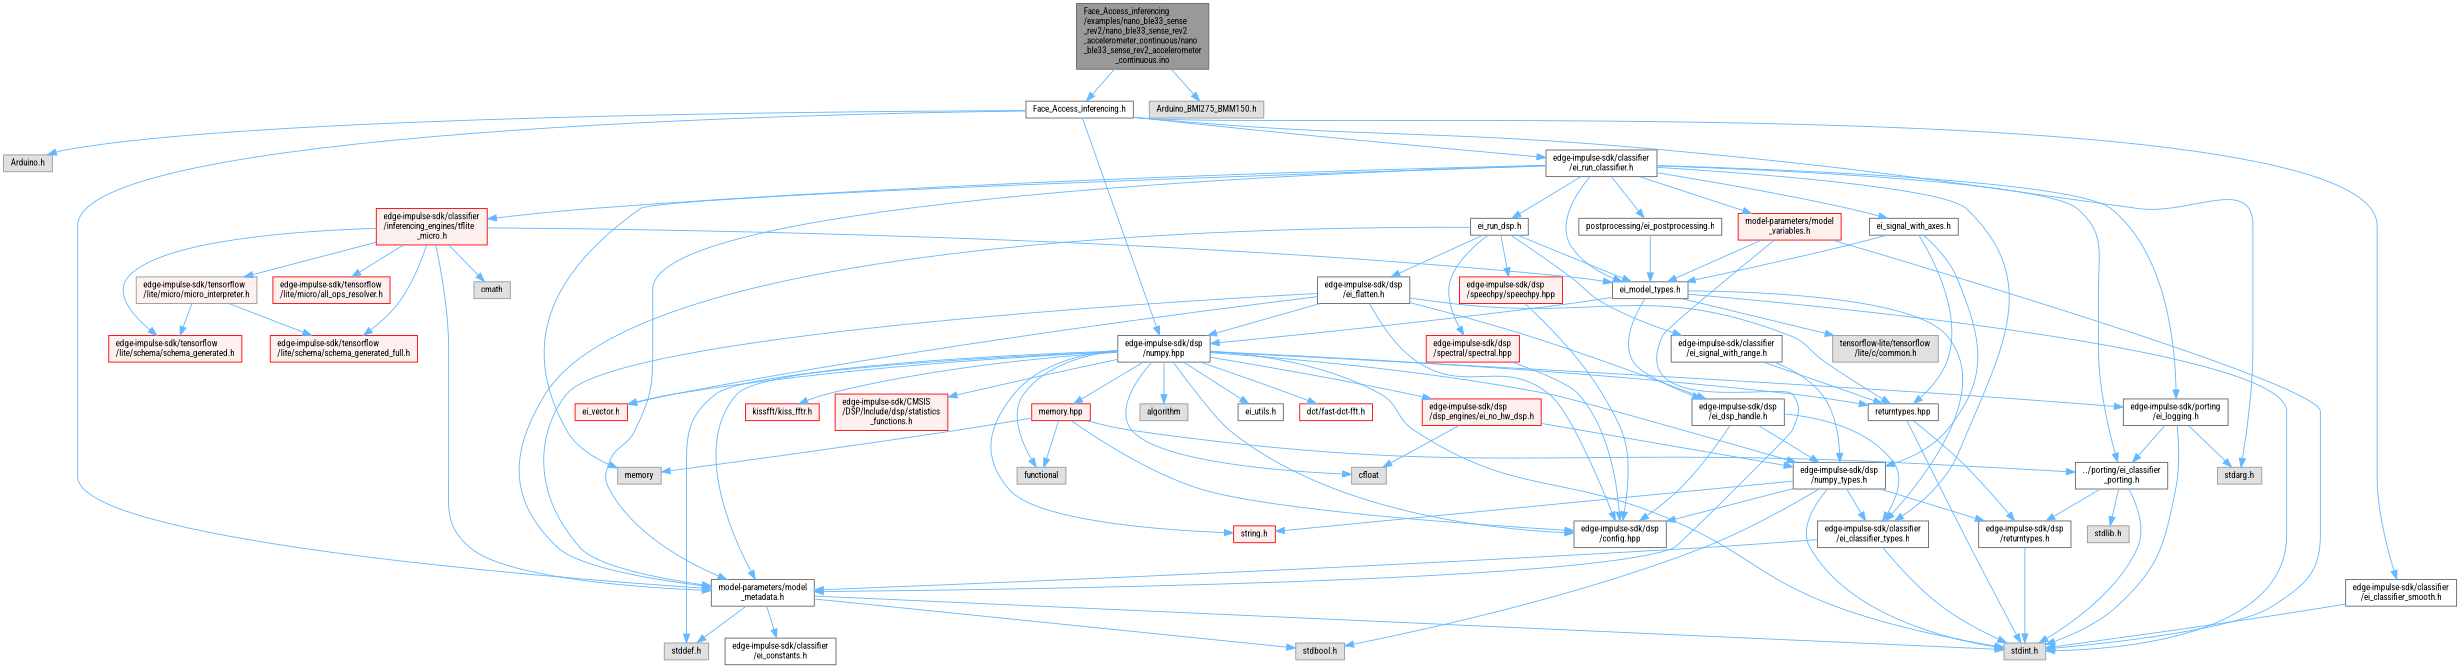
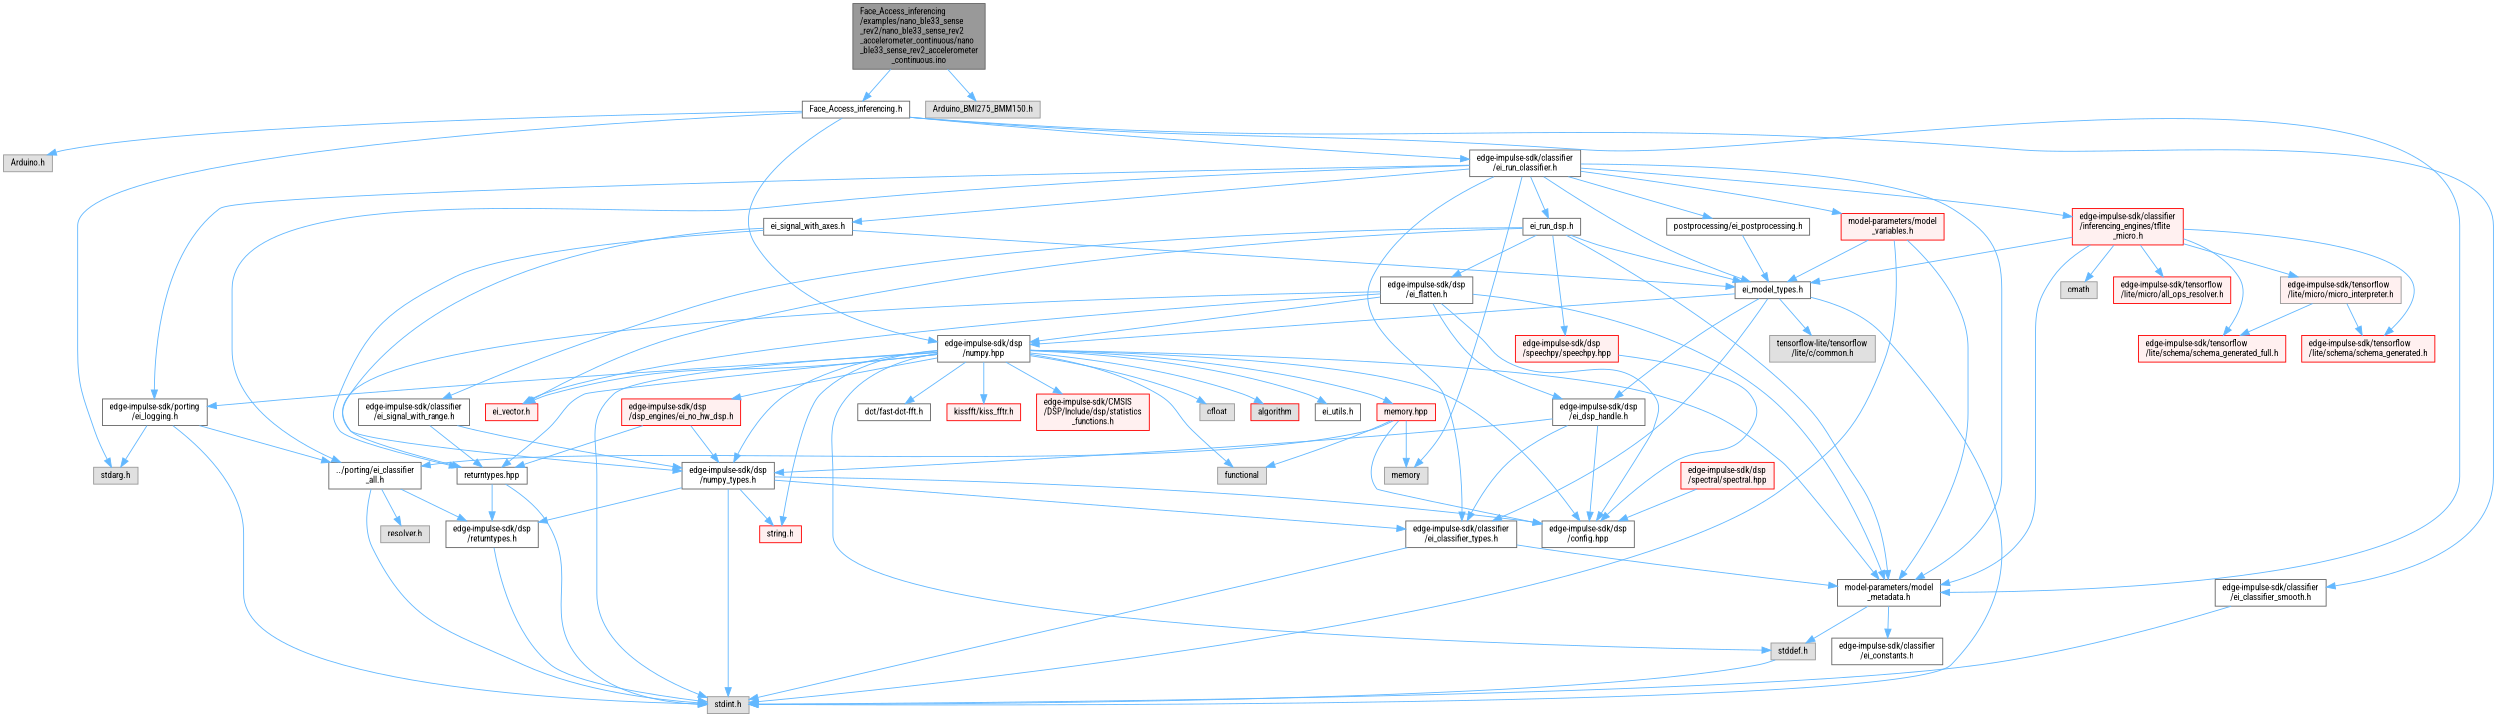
edge "ei_run_dsp.h" -> "edge-impulse-sdk/dsp /spectral/spectral.hpp": now "ei_run_dsp.h" -> "ei_vector.h"
node "algorithm": color grey60 -> red
node "dct/fast-dct-fft.h": color red -> grey40
edge "edge-impulse-sdk/dsp /dsp_engines/ei_no_hw_dsp.h" -> "cfloat": now "edge-impulse-sdk/dsp /dsp_engines/ei_no_hw_dsp.h" -> "returntypes.hpp"
node "../porting/ei_classifier _porting.h": label "../porting/ei_classifier _porting.h" -> "../porting/ei_classifier _all.h"
node "stdlib.h": label "stdlib.h" -> "resolver.h"
edge "model-parameters/model _metadata.h" -> "stdint.h": now "stddef.h" -> "stdint.h"
node "stdbool.h": removed
